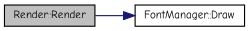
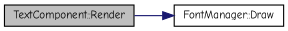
node "Render::Render": label "Render::Render" -> "TextComponent::Render"
